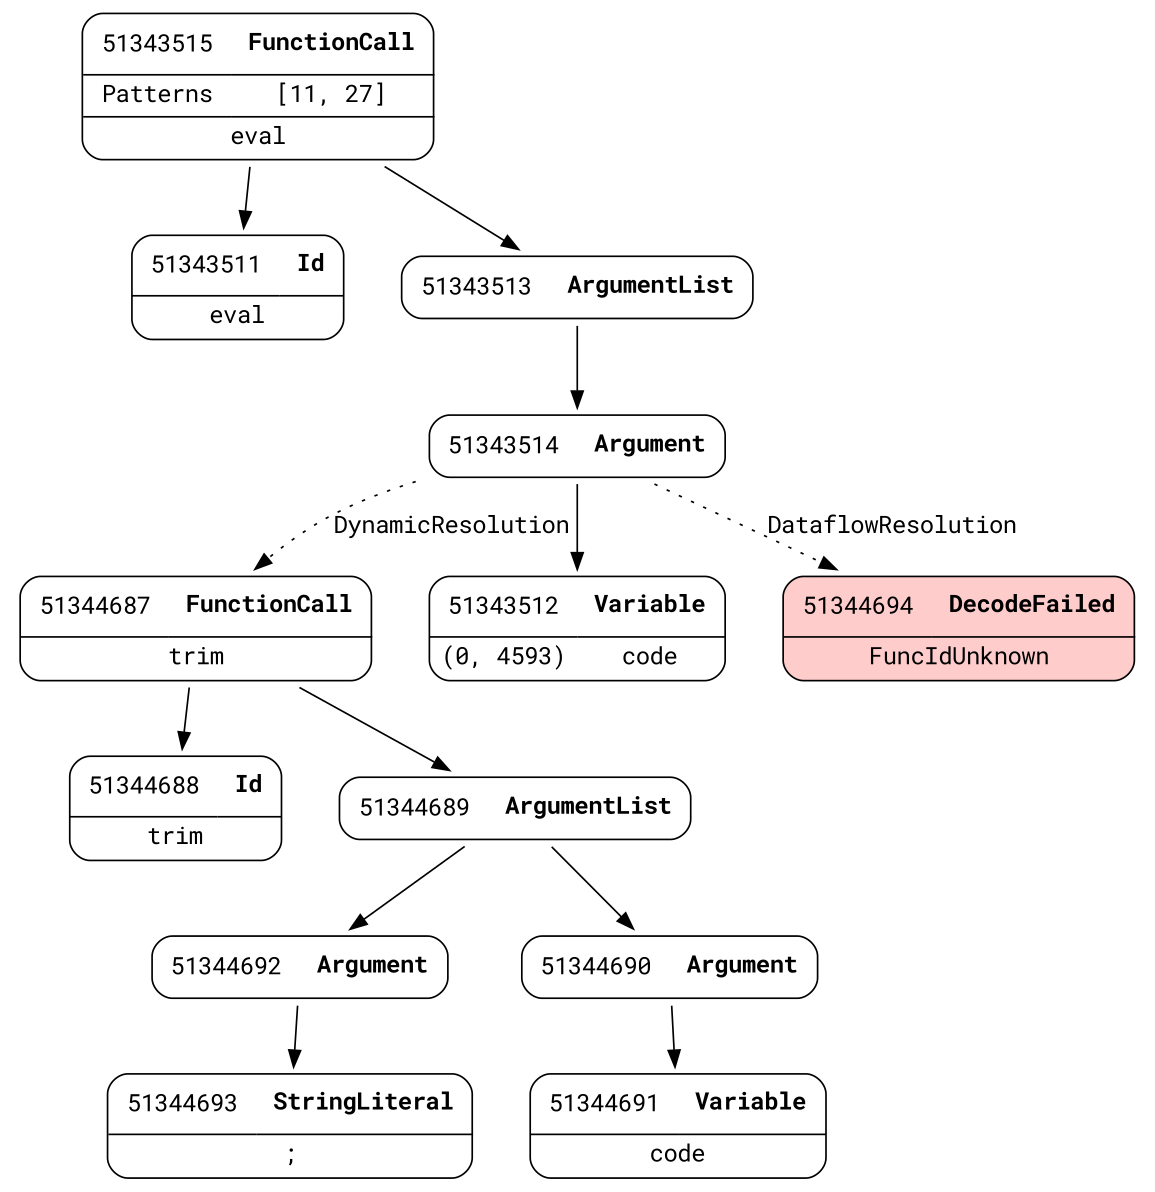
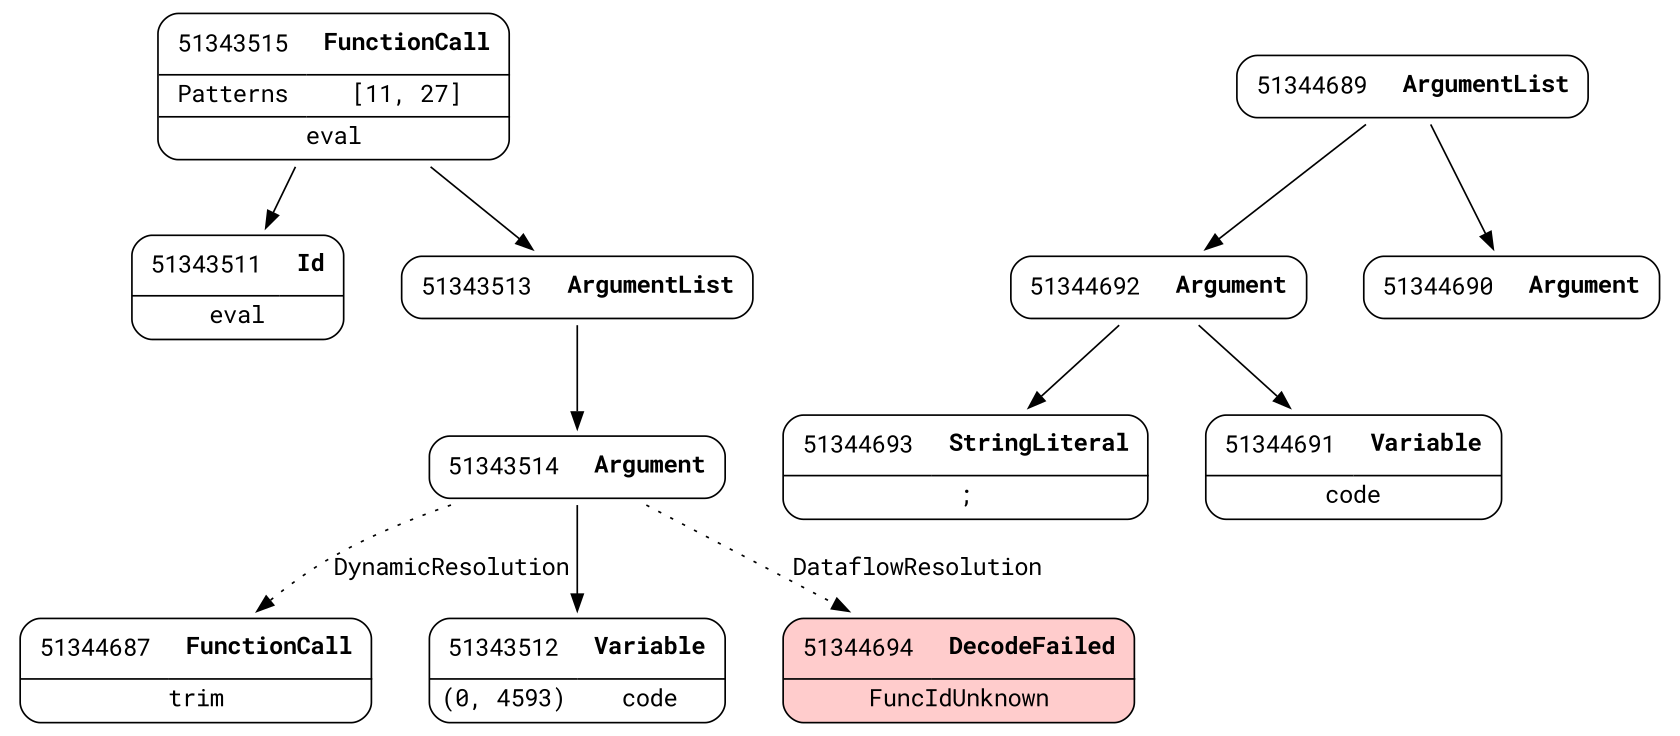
edge "51344687" -> "51344689": removed
node "51344688": removed
edge "51344690" -> "51344691": now "51344692" -> "51344691"
